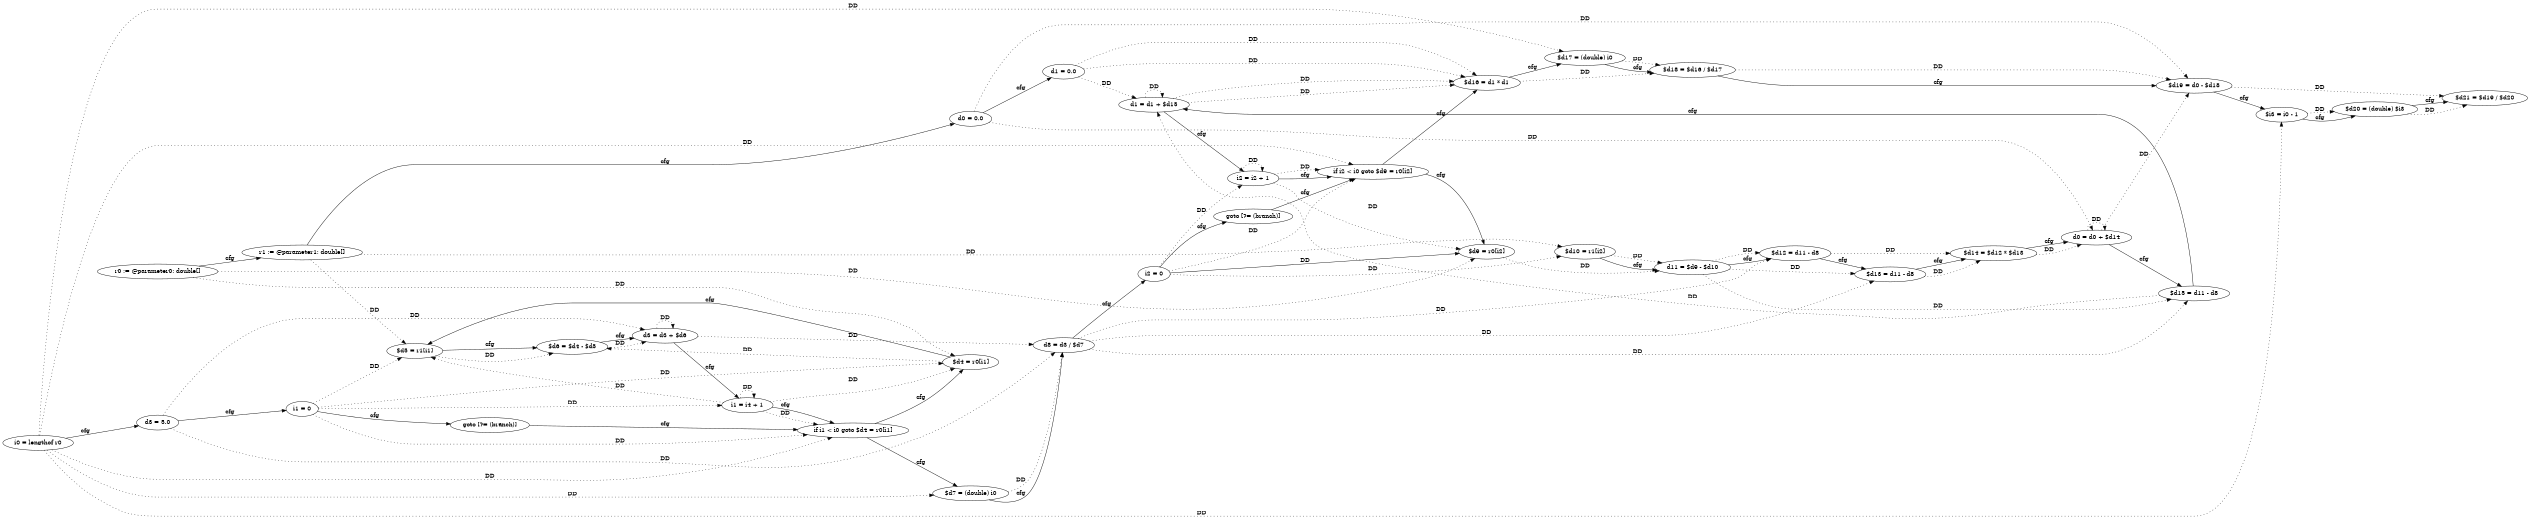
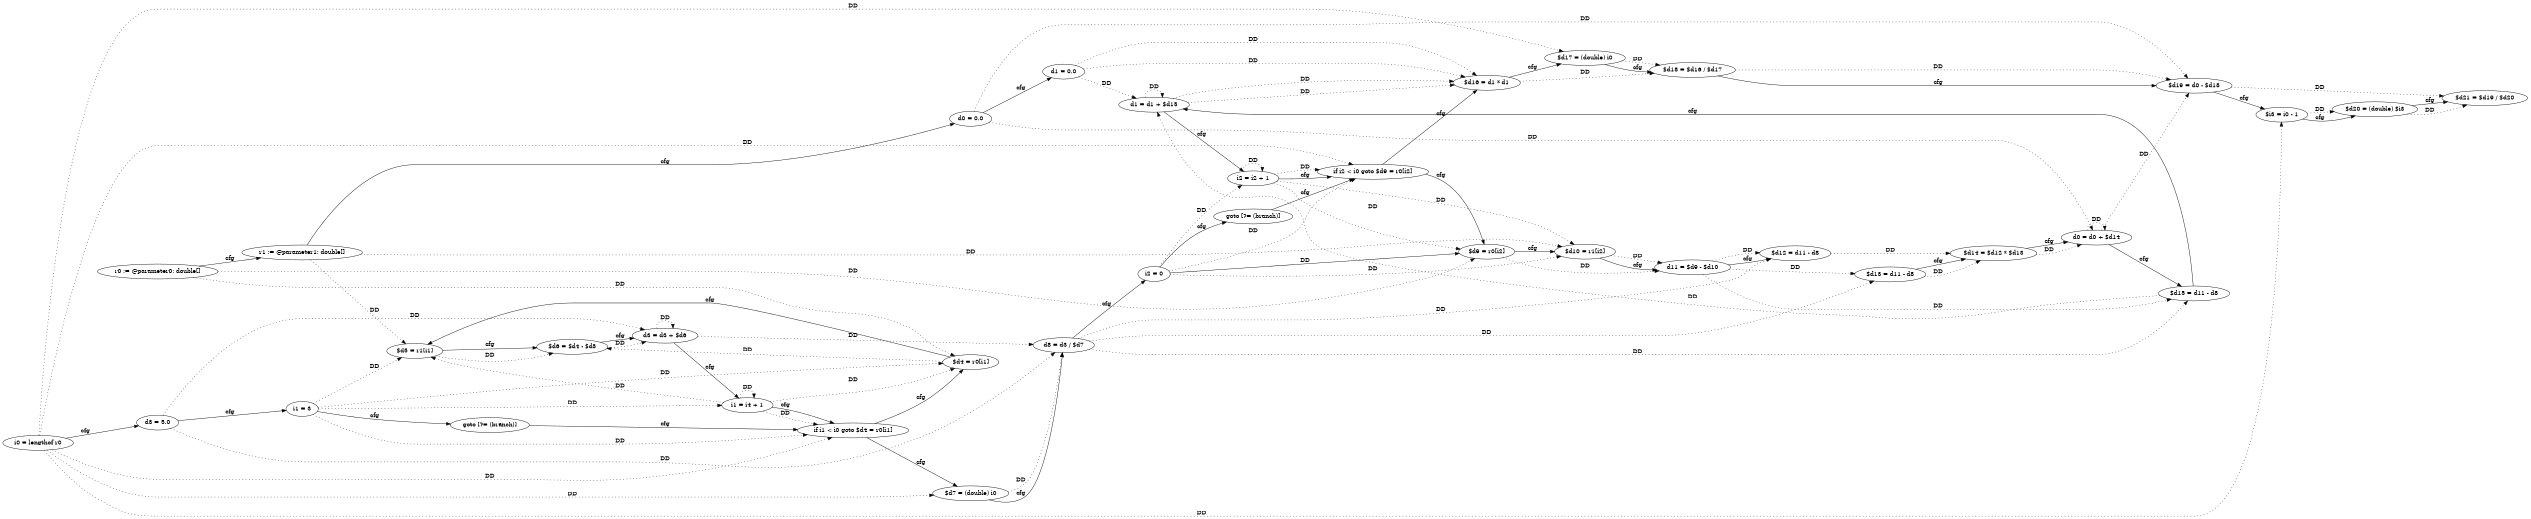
edge "i2 = i2 + 1" -> "$d10 = r1[i2]": added, label "DD"
edge "$d9 = r0[i2]" -> "$d10 = r1[i2]": added, label "cfg"
edge "$d12 = d11 - d8" -> "$d13 = d11 - d8": removed, label "cfg"
node "i1 = 0": label "i1 = 0" -> "i1 = 3"
